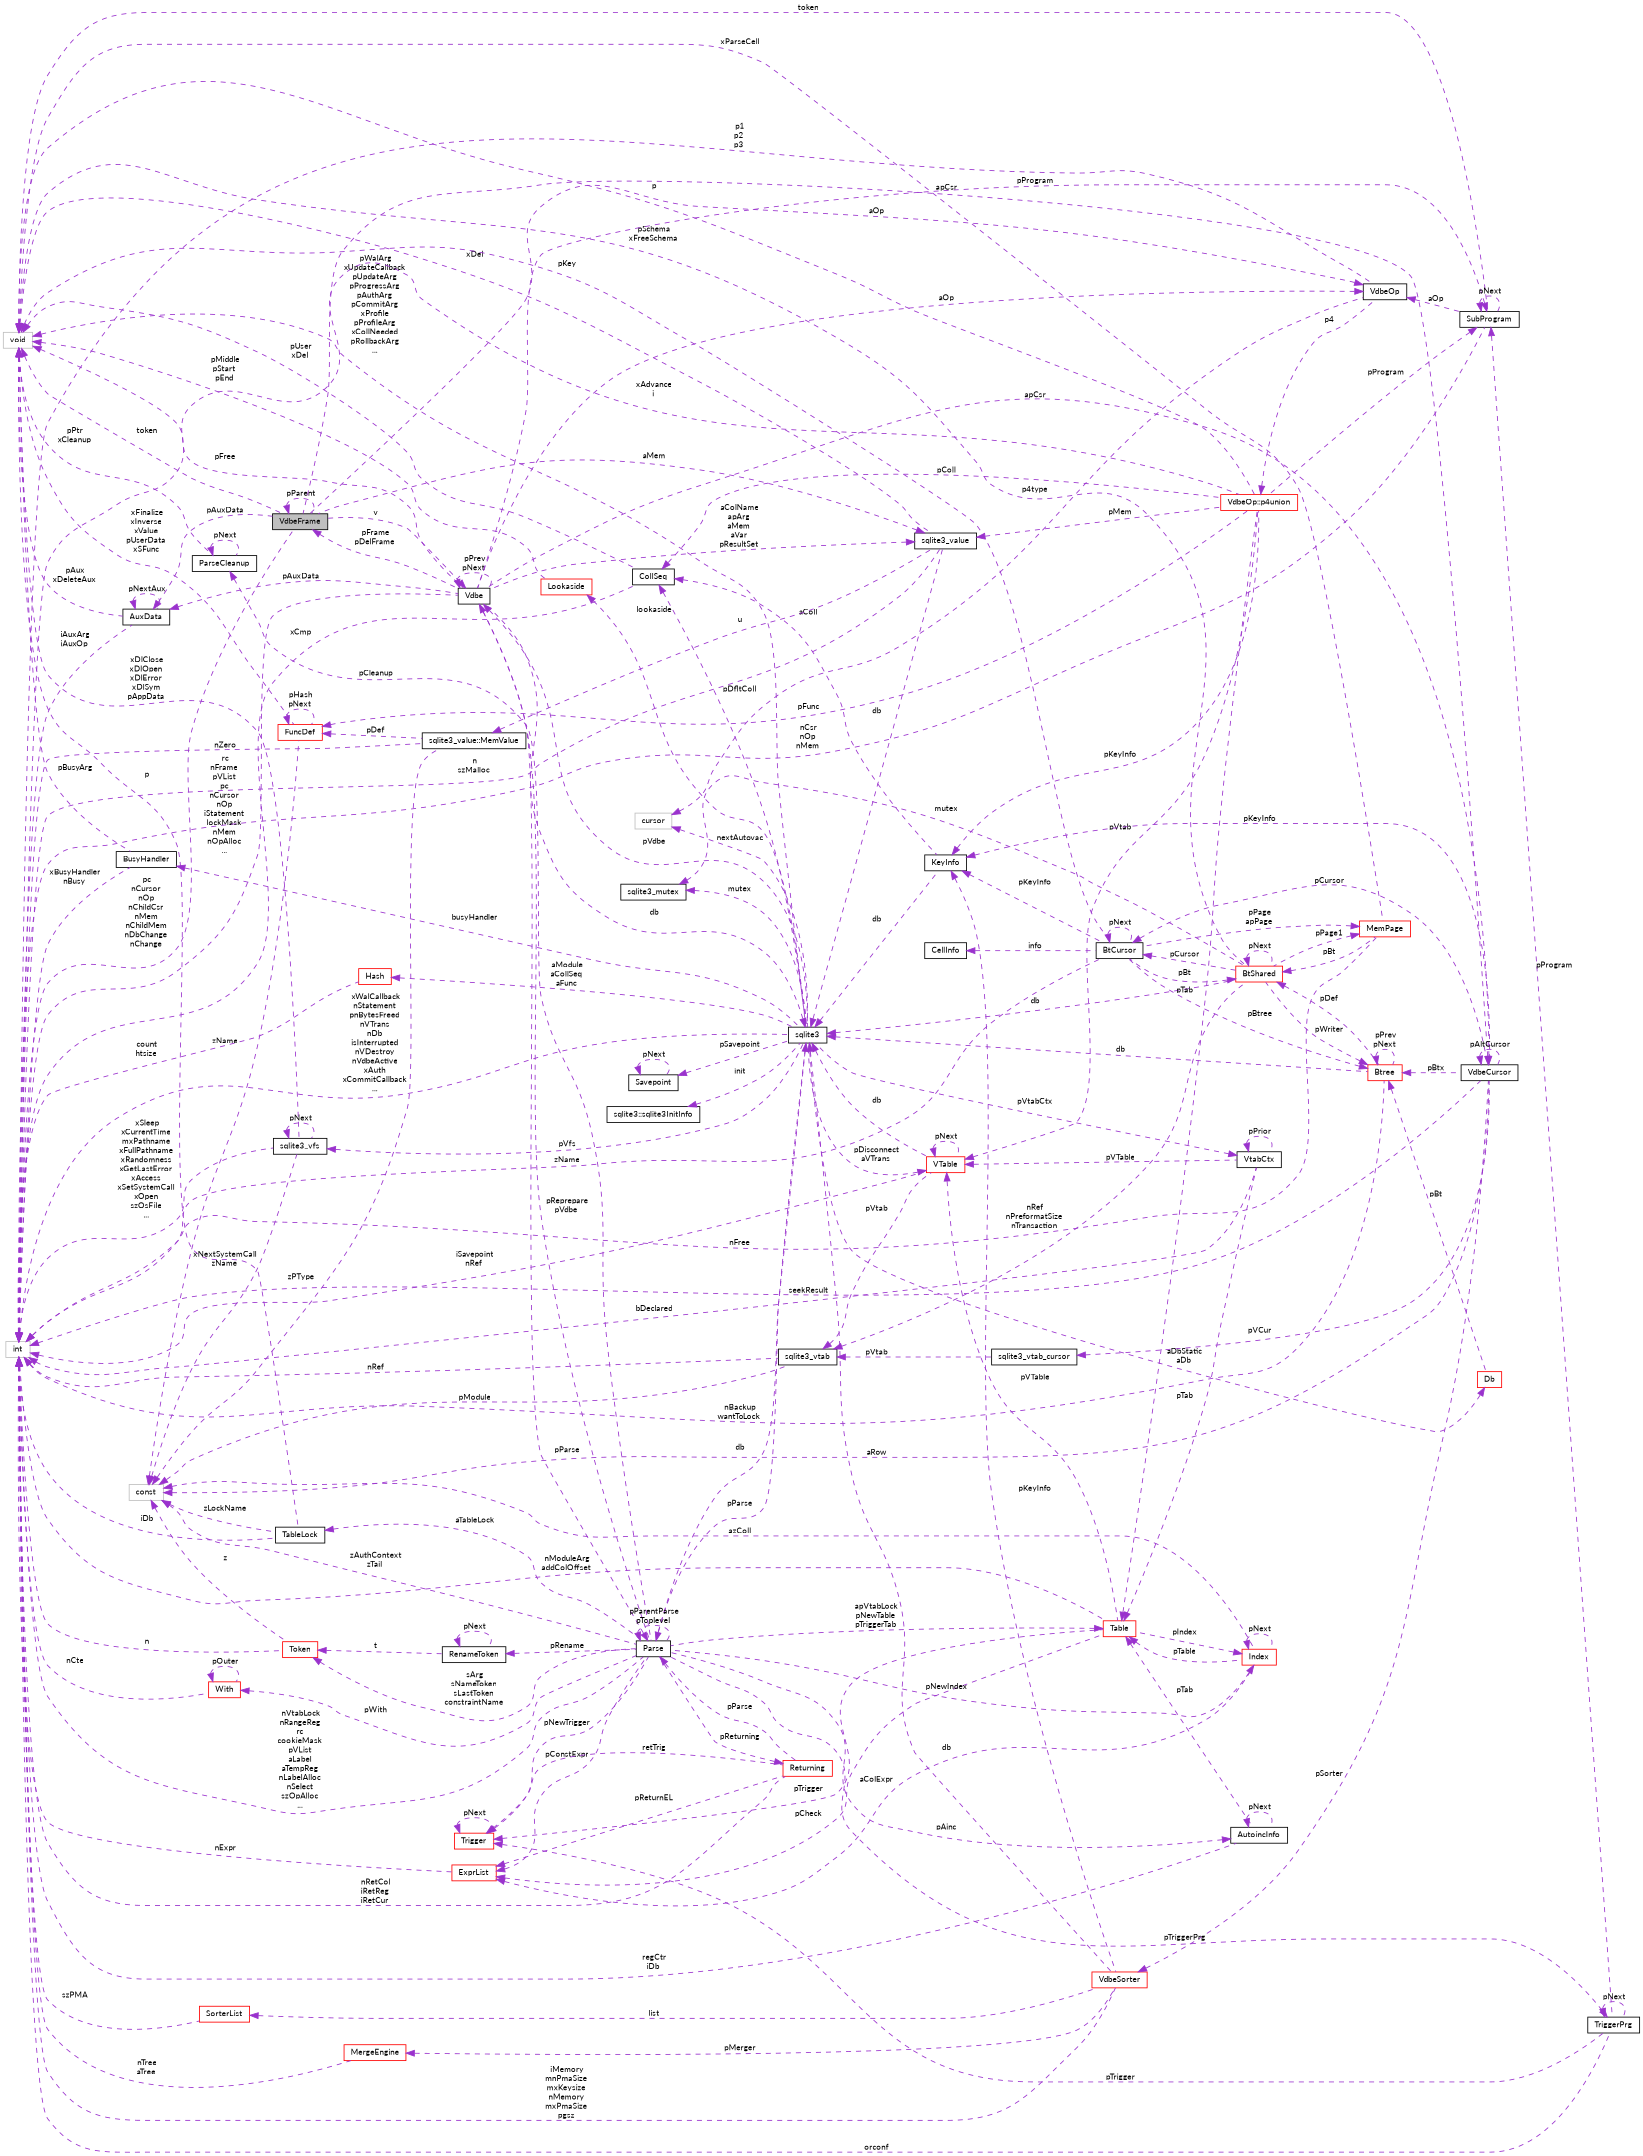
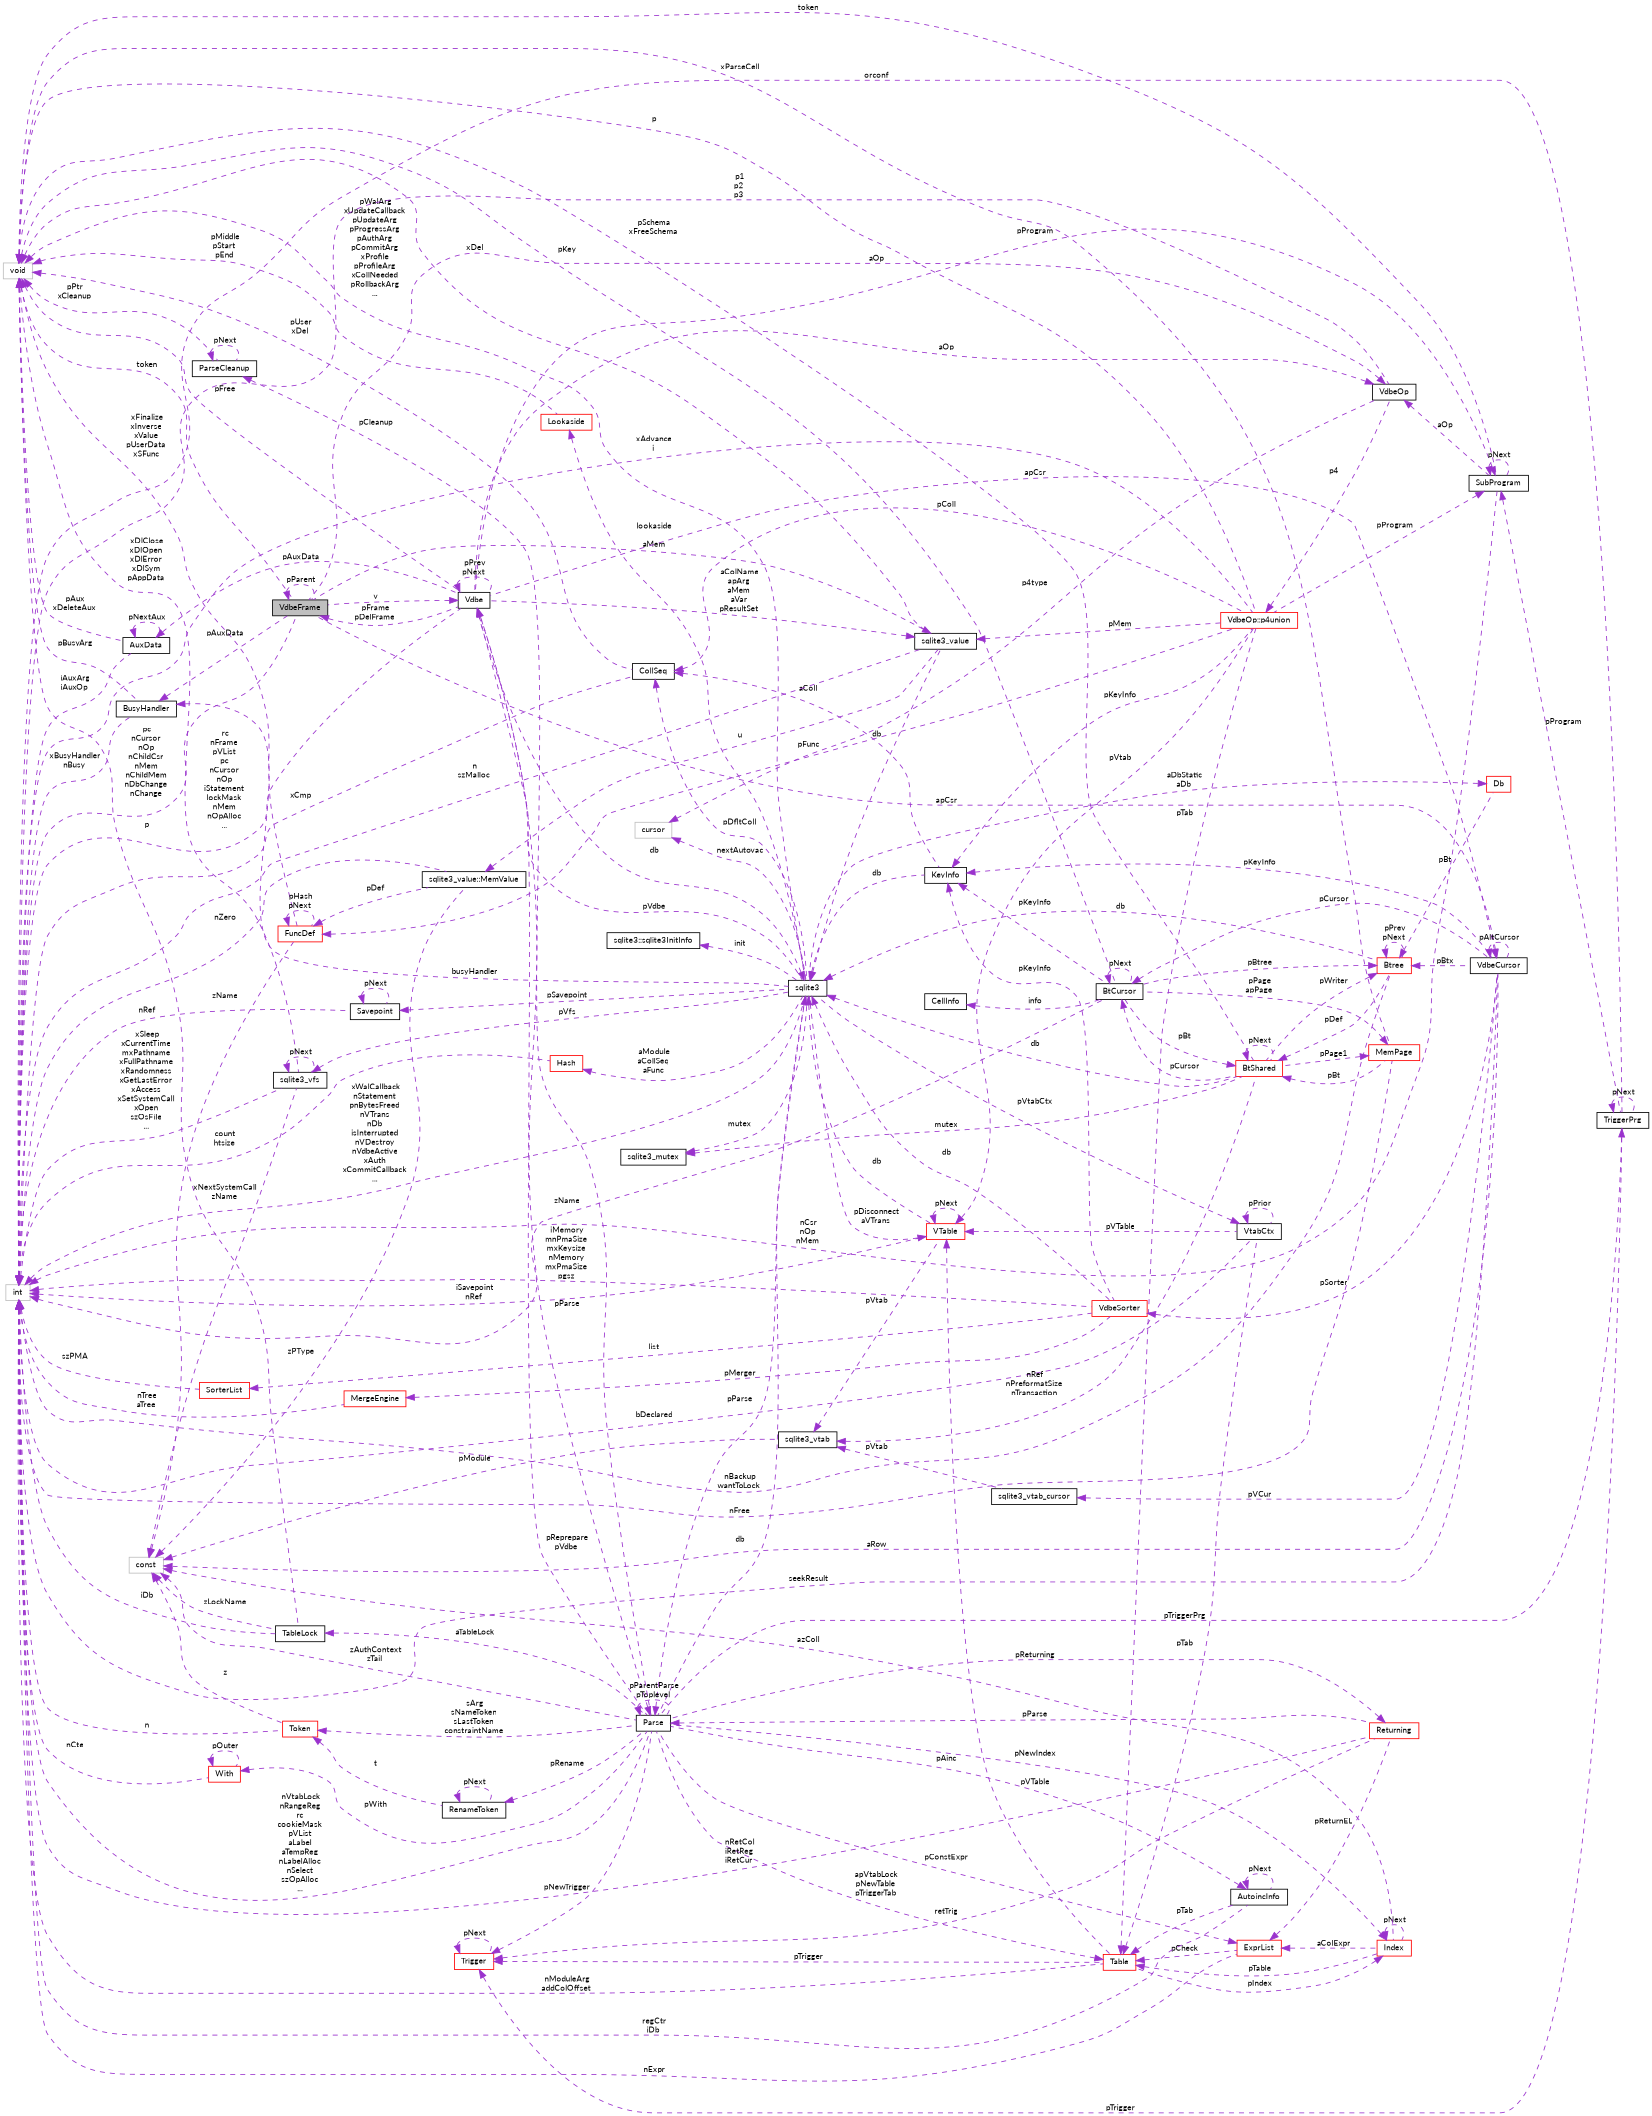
edge "VdbeFrame" -> "AuxData": now "VdbeFrame" -> "BusyHandler"
edge "sqlite3_vtab" -> "int": now "Savepoint" -> "int"
edge "Table" -> "ExprList": reversed
